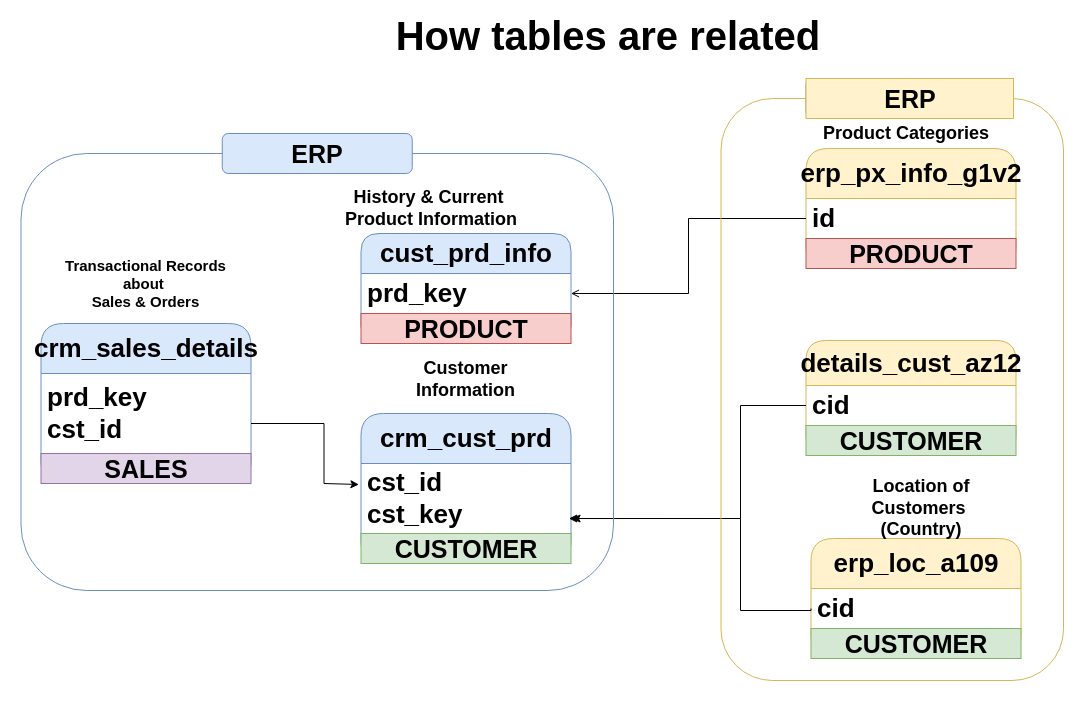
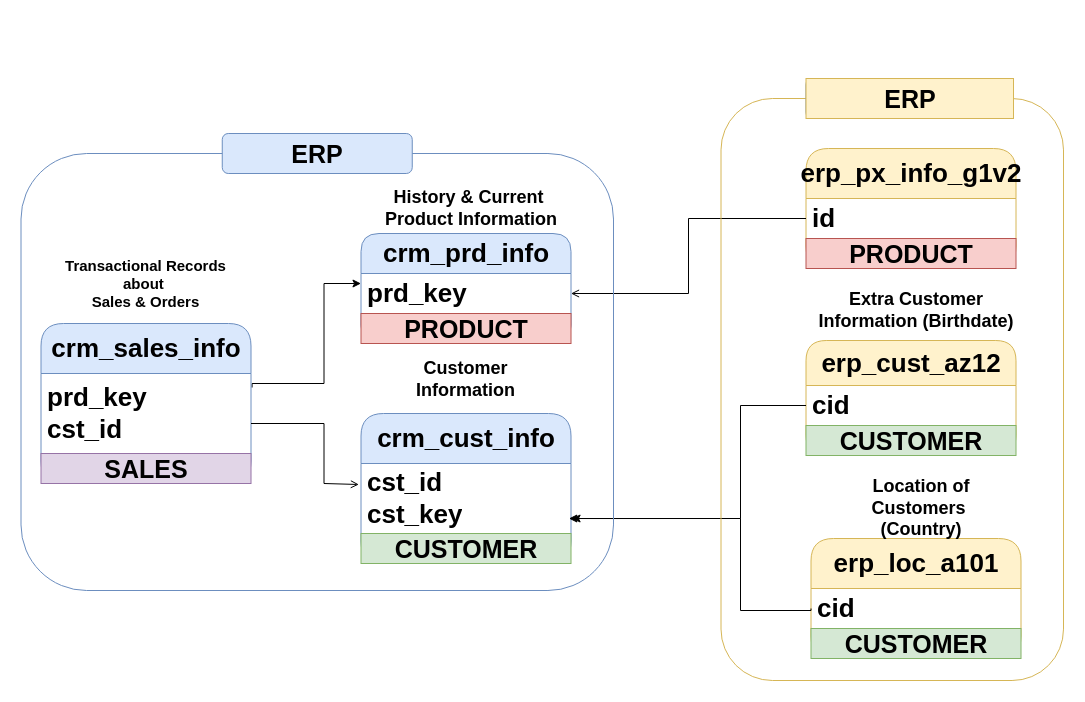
node "How tables are related": removed
node "Product Categories": removed
node "History & Current Product Information": moved (431, 209) -> (471, 209)
node "cust_prd_info": label "cust_prd_info" -> "crm_prd_info"
node "Extra Customer Information (Birthdate)": added
node "crm_sales_details": label "crm_sales_details" -> "crm_sales_info"
edge "prd_key cst_id" -> "prd_key": added
node "details_cust_az12": label "details_cust_az12" -> "erp_cust_az12"
node "crm_cust_prd": label "crm_cust_prd" -> "crm_cust_info"
edge "prd_key cst_id" -> "cst_id cst_key": arrowhead classic -> open
node "erp_loc_a109": label "erp_loc_a109" -> "erp_loc_a101"
